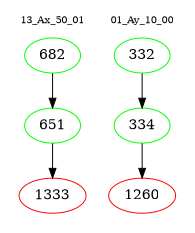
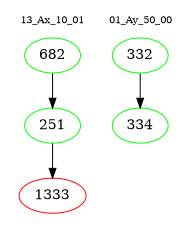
cluster "13_Ax_50_01": label "13_Ax_50_01" -> "13_Ax_10_01"
cluster "01_Ay_10_00": label "01_Ay_10_00" -> "01_Ay_50_00"
node "651": label "651" -> "251"
node "1260": removed
